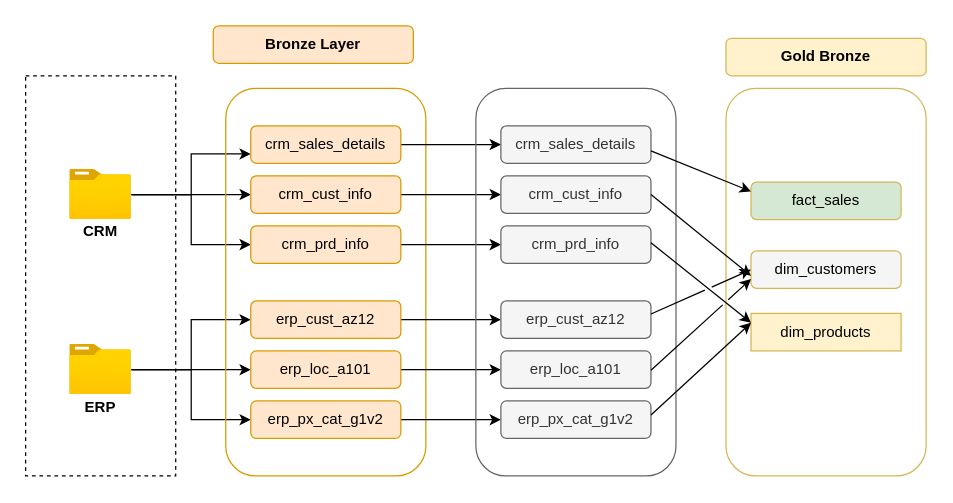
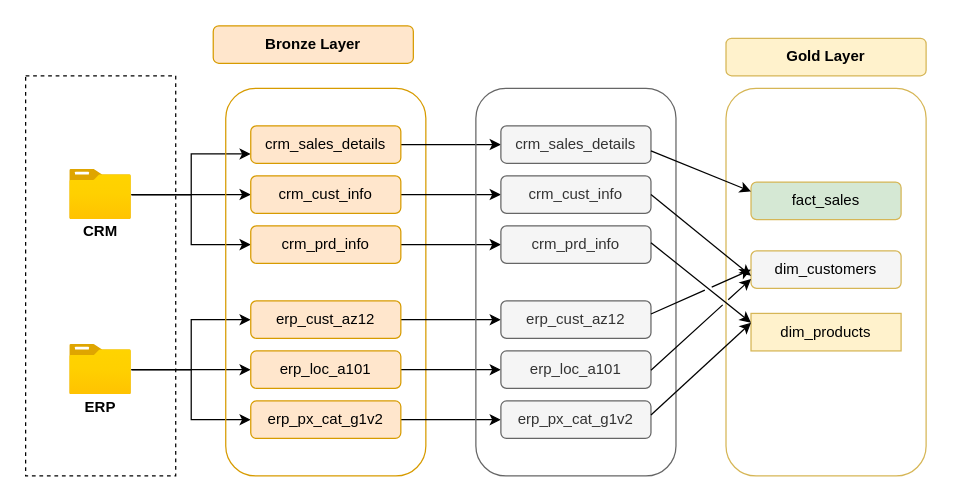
node "Gold Bronze": label "Gold Bronze" -> "Gold Layer"
